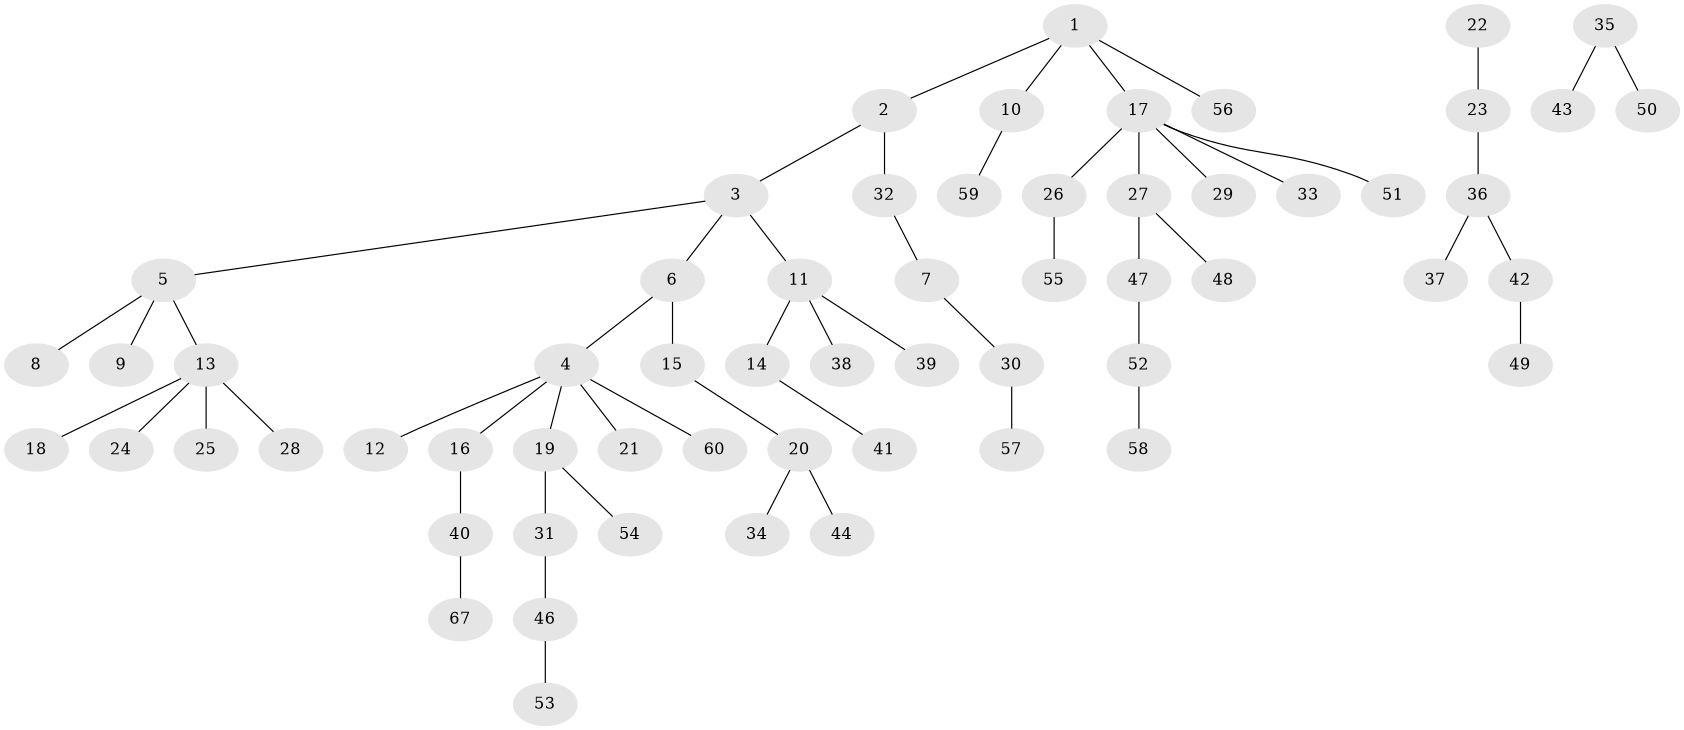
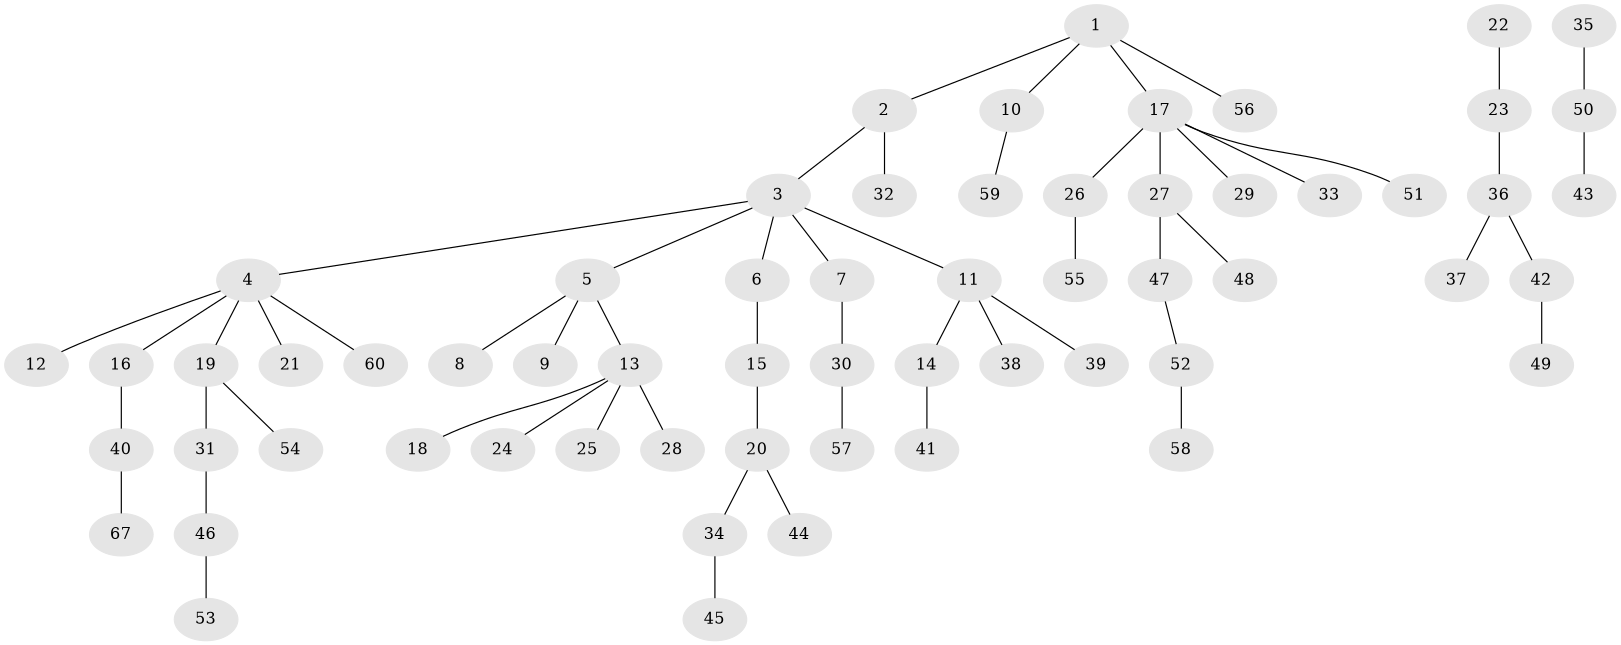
edge "35" -- "43": now "50" -- "43"
edge "32" -- "7": now "3" -- "7"
edge "6" -- "4": now "3" -- "4"
node "45": added
